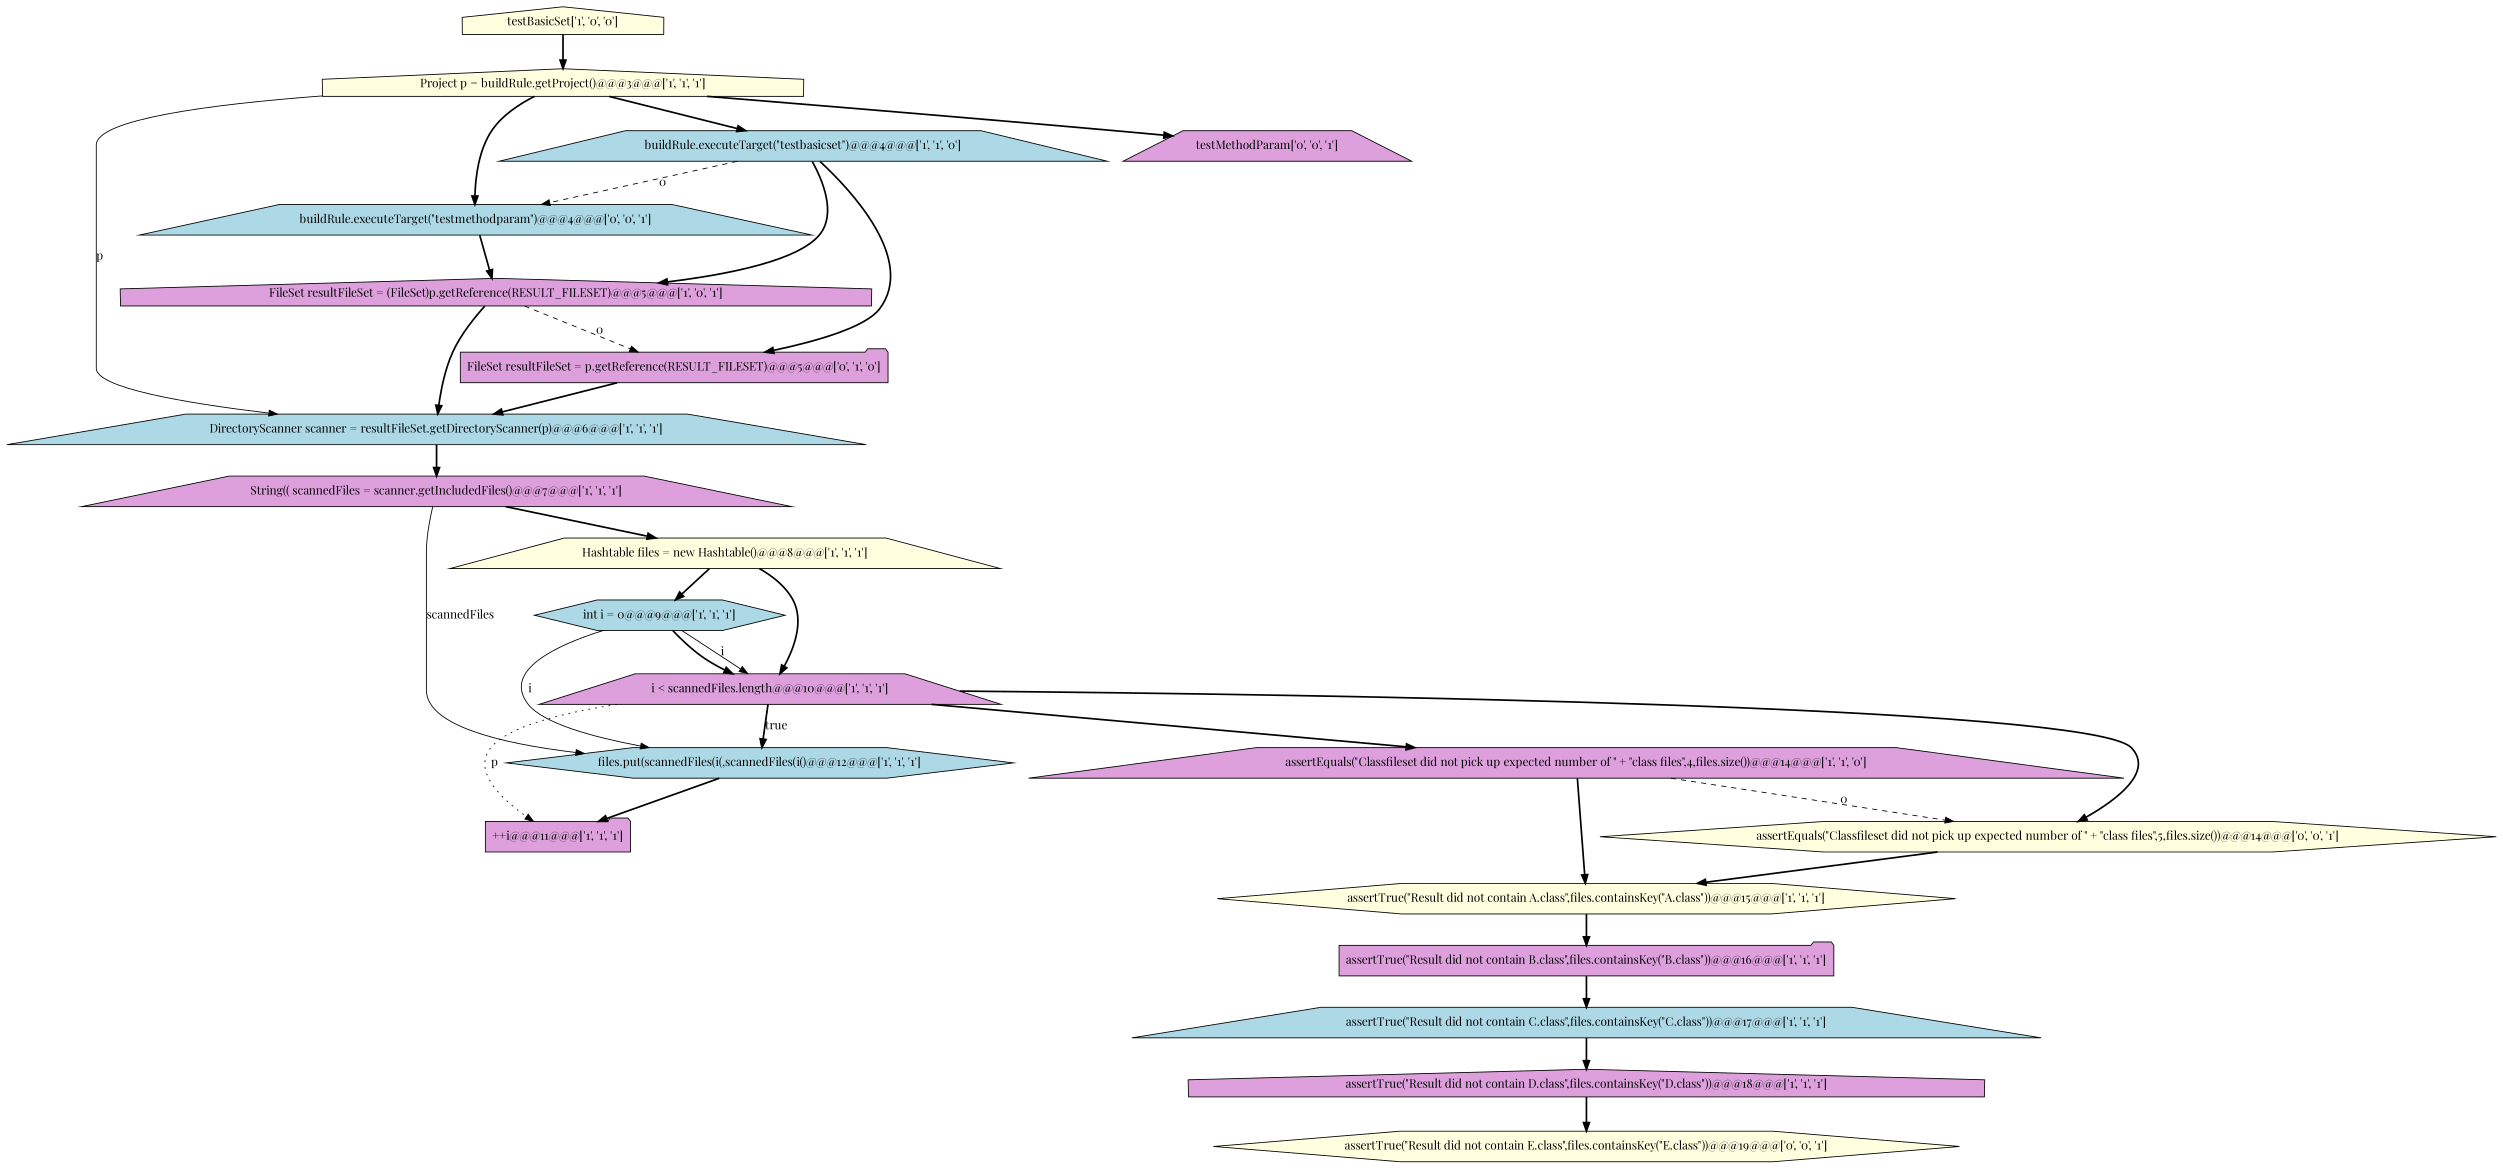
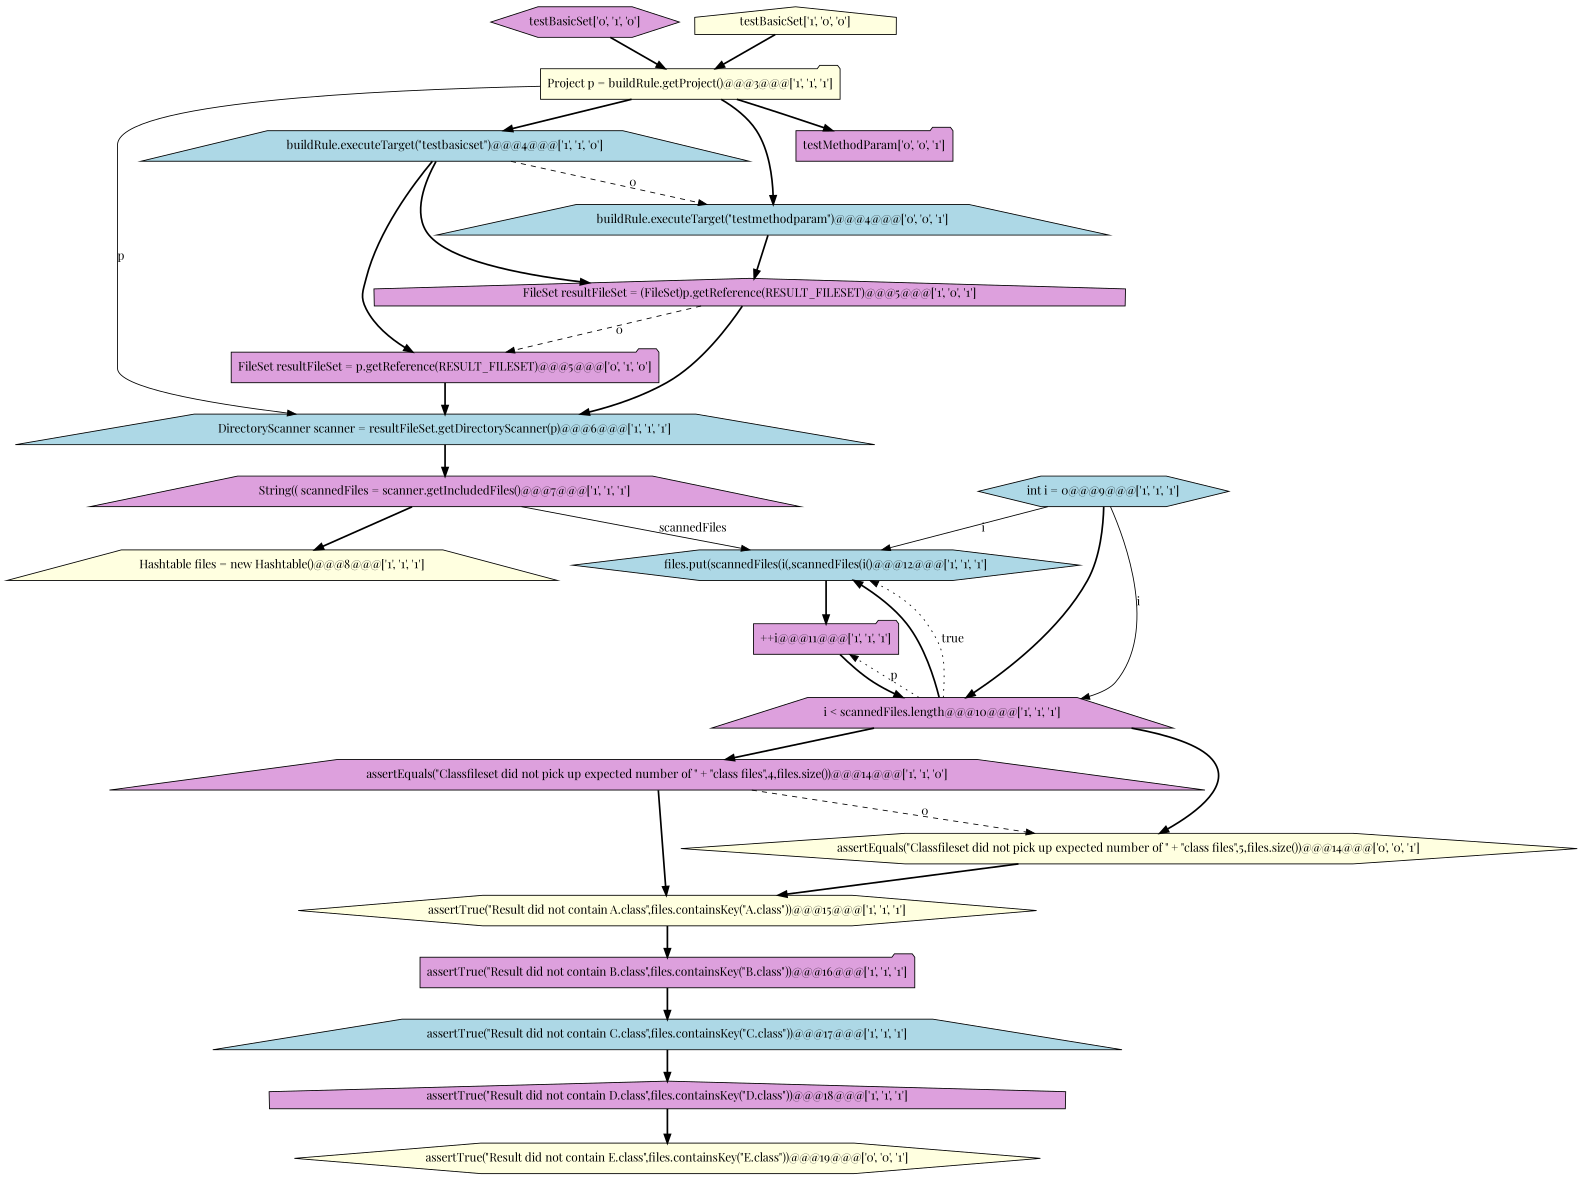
node "testBasicSet['0', '1', '0']": added
node "Project p = buildRule.getProject()@@@3@@@['1', '1', '1']": shape house -> folder
node "testMethodParam['0', '0', '1']": shape trapezium -> folder
edge "Hashtable files = new Hashtable()@@@8@@@['1', '1', '1']" -> "int i = 0@@@9@@@['1', '1', '1']": removed
edge "Hashtable files = new Hashtable()@@@8@@@['1', '1', '1']" -> "i < scannedFiles.length@@@10@@@['1', '1', '1']": now "++i@@@11@@@['1', '1', '1']" -> "i < scannedFiles.length@@@10@@@['1', '1', '1']"
